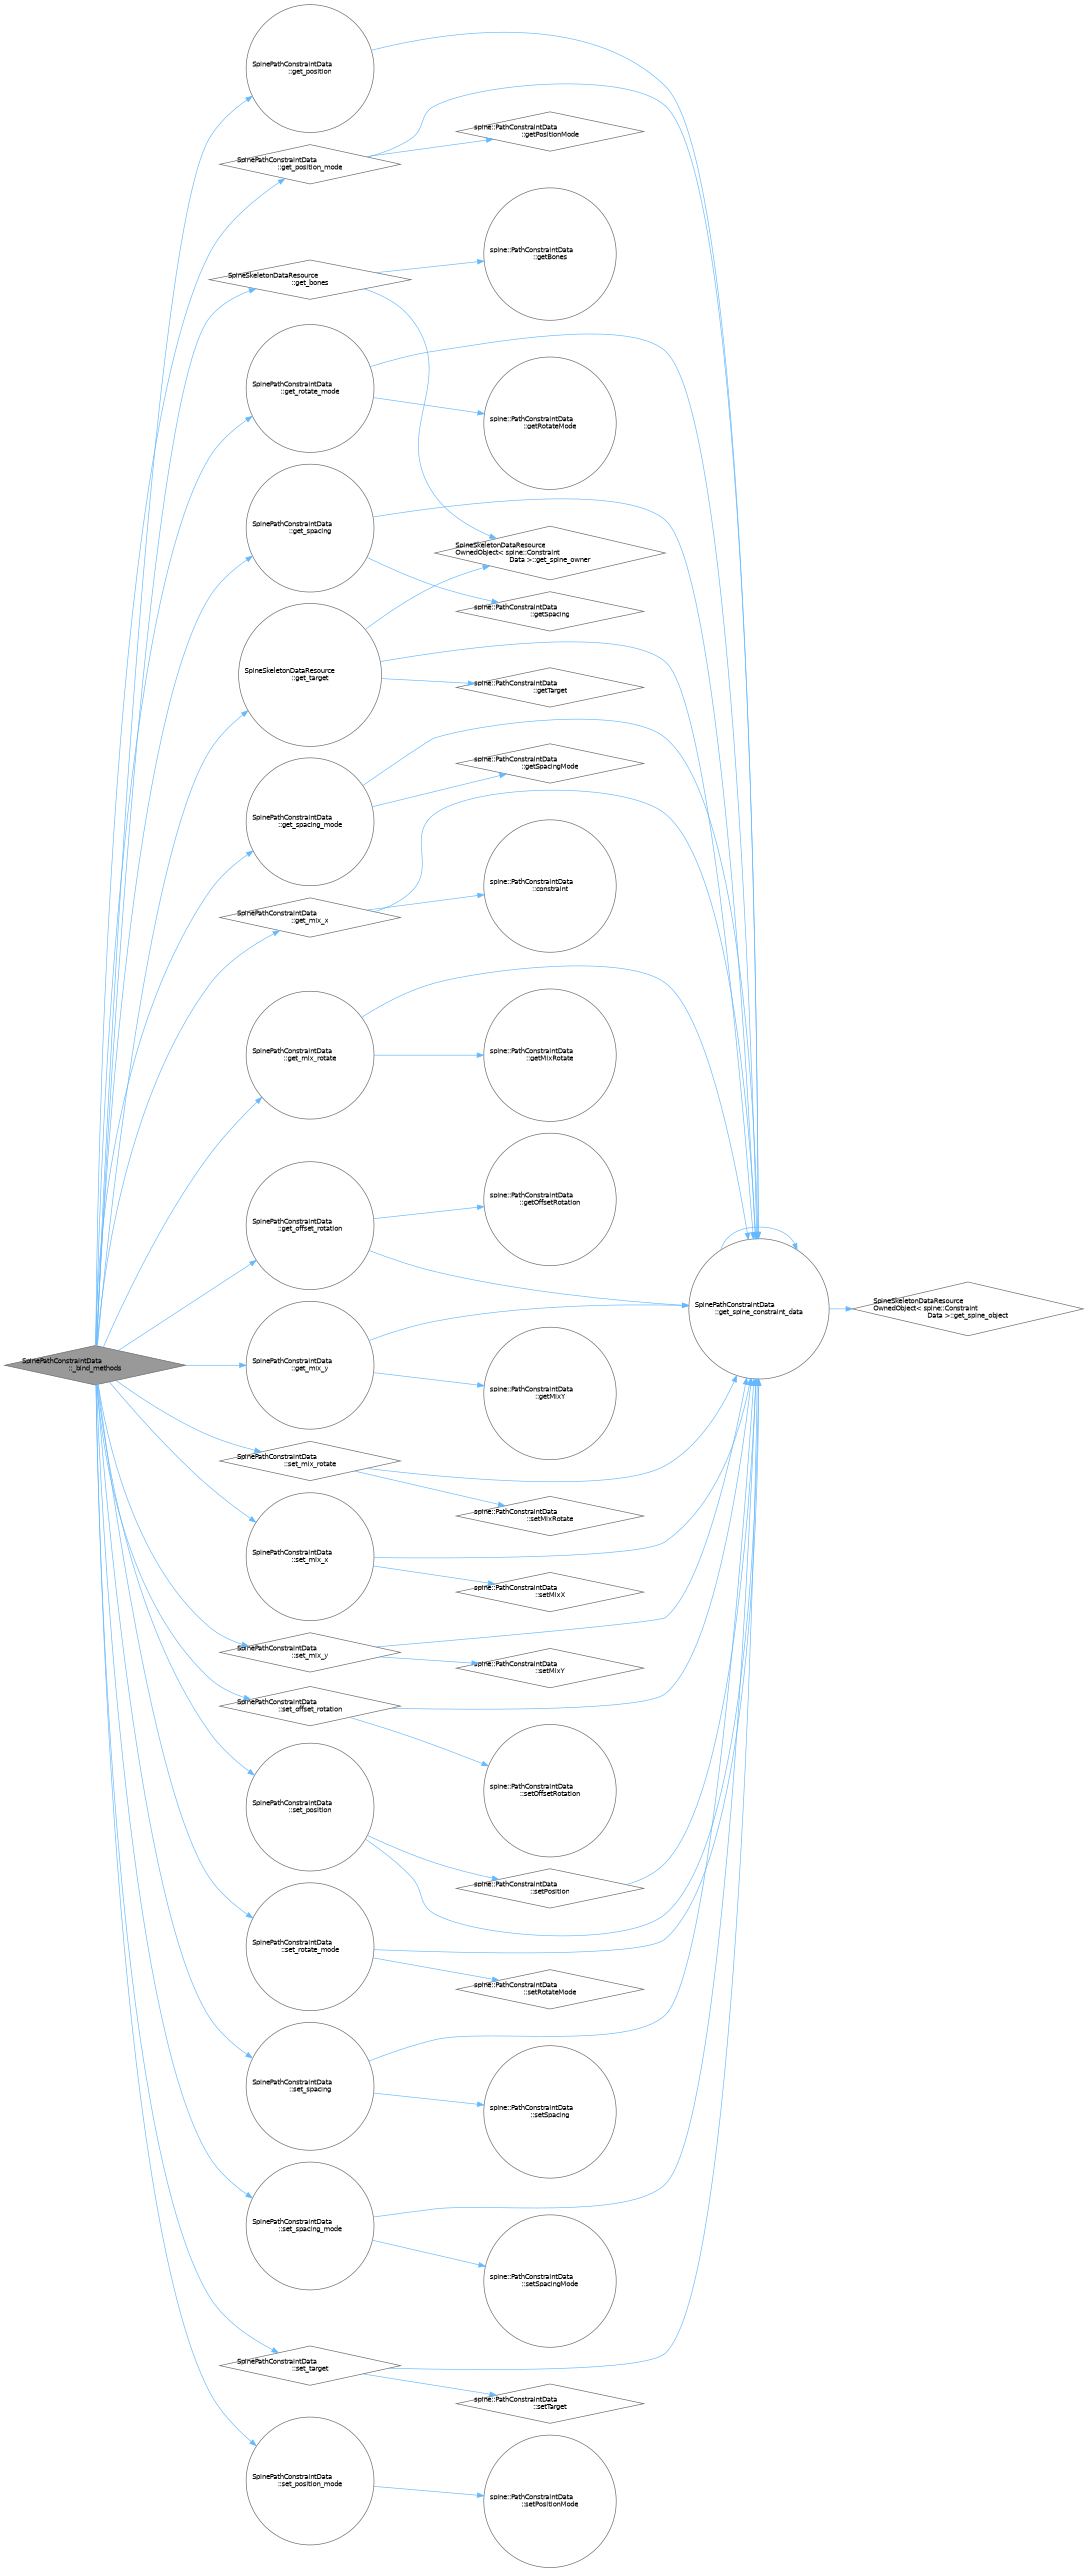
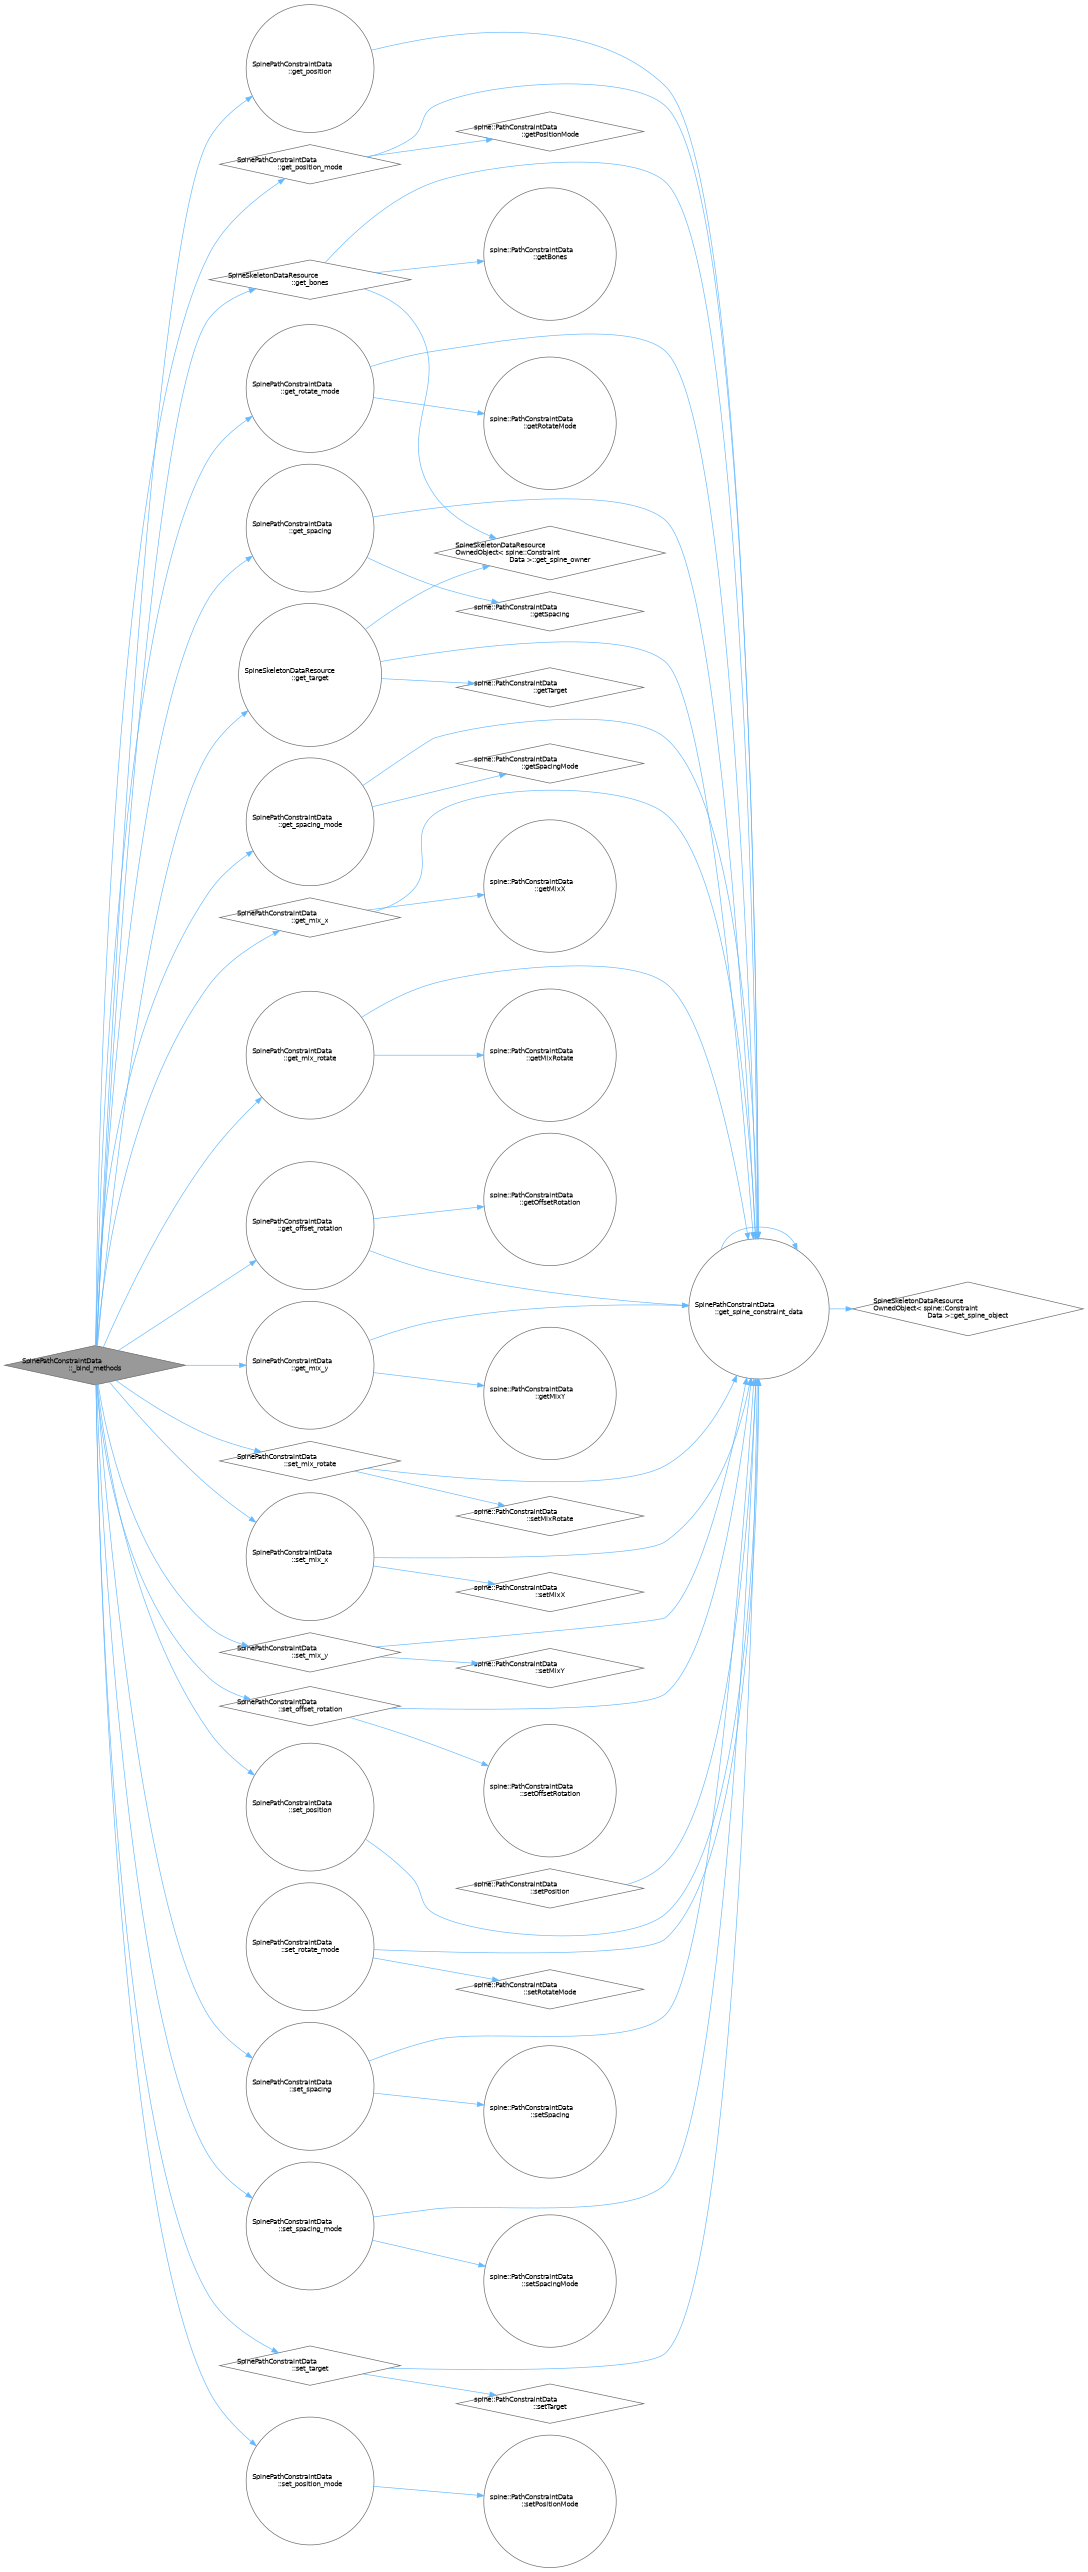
edge "SpineSkeletonDataResource ::get_bones" -> "SpinePathConstraintData ::get_spine_constraint_data": added
node "spine::PathConstraintData ::constraint": label "spine::PathConstraintData ::constraint" -> "spine::PathConstraintData ::getMixX"
edge "SpinePathConstraintData ::_bind_methods" -> "SpinePathConstraintData ::set_rotate_mode": removed
edge "SpinePathConstraintData ::set_position" -> "spine::PathConstraintData ::setPosition": removed
